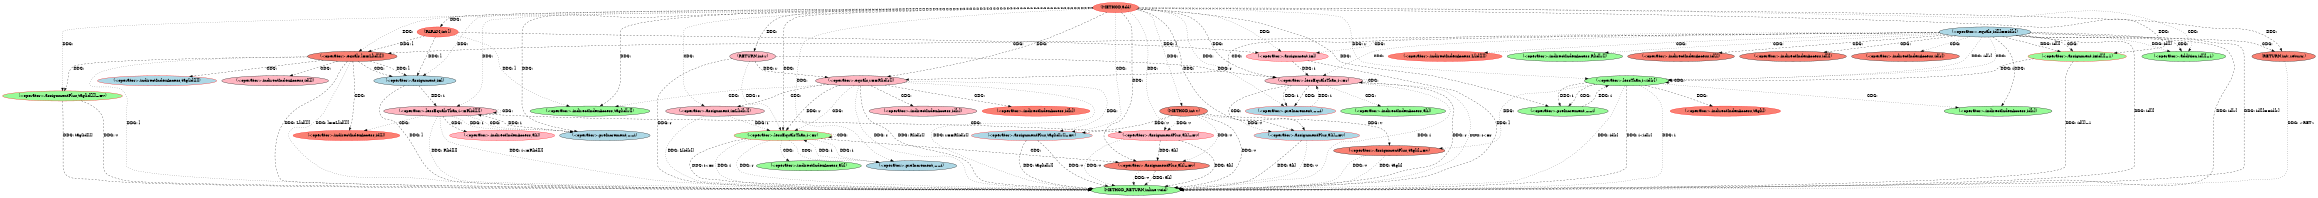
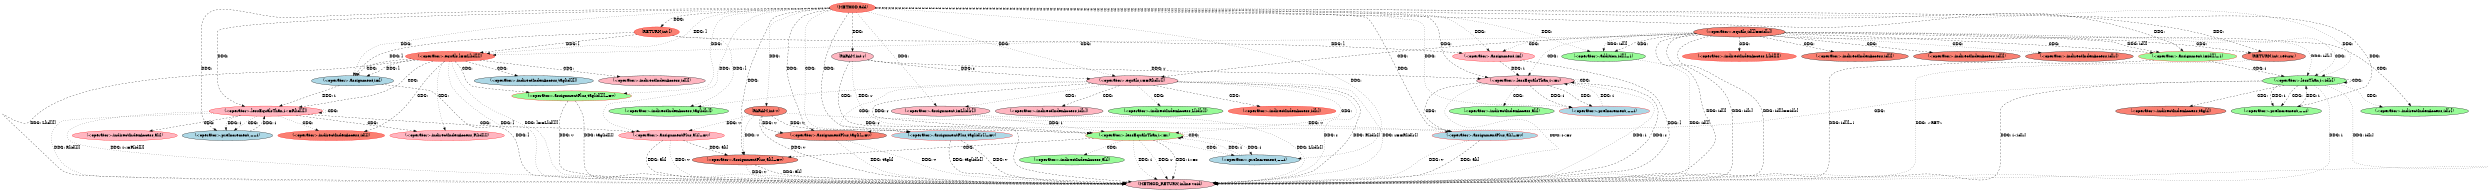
edge "(METHOD,add)" -> "(<operator>.lessEqualsThan,i<=R[id[l]])": style dotted -> dashed
edge "(METHOD,add)" -> "(<operator>.indirectIndexAccess,tag[id[r]])": now "(METHOD,add)" -> "(<operator>.assignmentPlus,tag[i]+=v)"
edge "(METHOD,add)" -> "(<operator>.equals,l==L[id[l]])": label "DDG: " -> "DDG: l"
node "(PARAM,int l)": label "(PARAM,int l)" -> "(RETURN,int l)"
node "(<operator>.equals,id[l]==id[r])": fillcolor lightblue -> salmon
edge "(METHOD,add)" -> "(<operator>.addition,id[l]+1)": label "CDG: " -> "DDG: "
edge "(<operator>.equals,id[l]==id[r])" -> "(<operator>.equals,l==L[id[l]])": style dashed -> dotted
edge "(<operator>.equals,id[l]==id[r])" -> "(<operator>.indirectIndexAccess,L[id[l]])": style dotted -> dashed
edge "(METHOD,add)" -> "(<operator>.lessThan,i<id[r])": label "DDG: r" -> "DDG: "
edge "(METHOD,add)" -> "(<operator>.equals,r==R[id[r]])": style dashed -> dotted
node "(<operator>.equals,l==L[id[l]])": color black -> red
edge "(METHOD,add)" -> "(<operator>.assignment,i=L[id[r]])": label "CDG: " -> "DDG: "
node "(RETURN,int r)": label "(RETURN,int r)" -> "(PARAM,int r)"
node "(<operator>.indirectIndexAccess,R[id[r]])": removed
edge "(<operator>.equals,l==L[id[l]])" -> "(<operator>.assignmentPlus,tag[id[l]]+=v)": label "DDG: " -> "CDG: "
edge "(<operator>.assignment,i=id[l]+1)" -> "(<operator>.lessThan,i<id[r])": label "DDG: i" -> "CDG: i"
node "(<operator>.indirectIndexAccess,tag[id[l]])": color red -> black
edge "(<operator>.equals,r==R[id[r]])" -> "(<operator>.assignment,i=L[id[r]])": style dashed -> dotted
edge "(<operator>.equals,l==L[id[l]])" -> "(<operator>.lessEqualsThan,i<=R[id[l]])": added, label "CDG:"
edge "(<operator>.lessThan,i<id[r])" -> "(<operator>.indirectIndexAccess,tag[i])": label "DDG: " -> "CDG: "
node "(<operator>.lessEqualsThan,i<=R[id[l]])": color black -> red
edge "(<operator>.equals,r==R[id[r]])" -> "(<operator>.assignmentPlus,tag[id[r]]+=v)": label "DDG: " -> "CDG: "
node "(<operator>.indirectIndexAccess,L[id[r]])": added
node "(METHOD,int v)": label "(METHOD,int v)" -> "(PARAM,int v)"
edge "(<operator>.lessThan,i<id[r])" -> "(<operator>.assignmentPlus,tag[i]+=v)": label "DDG: " -> "CDG: "
node "(<operator>.indirectIndexAccess,tag[i])": color red -> black
node "(<operator>.indirectIndexAccess,R[id[l]])": added
edge "(<operator>.addition,id[l]+1)" -> "(METHOD_RETURN,inline void)": added, label "DDG: id[l]"
node "(METHOD_RETURN,inline void)": fillcolor palegreen -> lightpink
